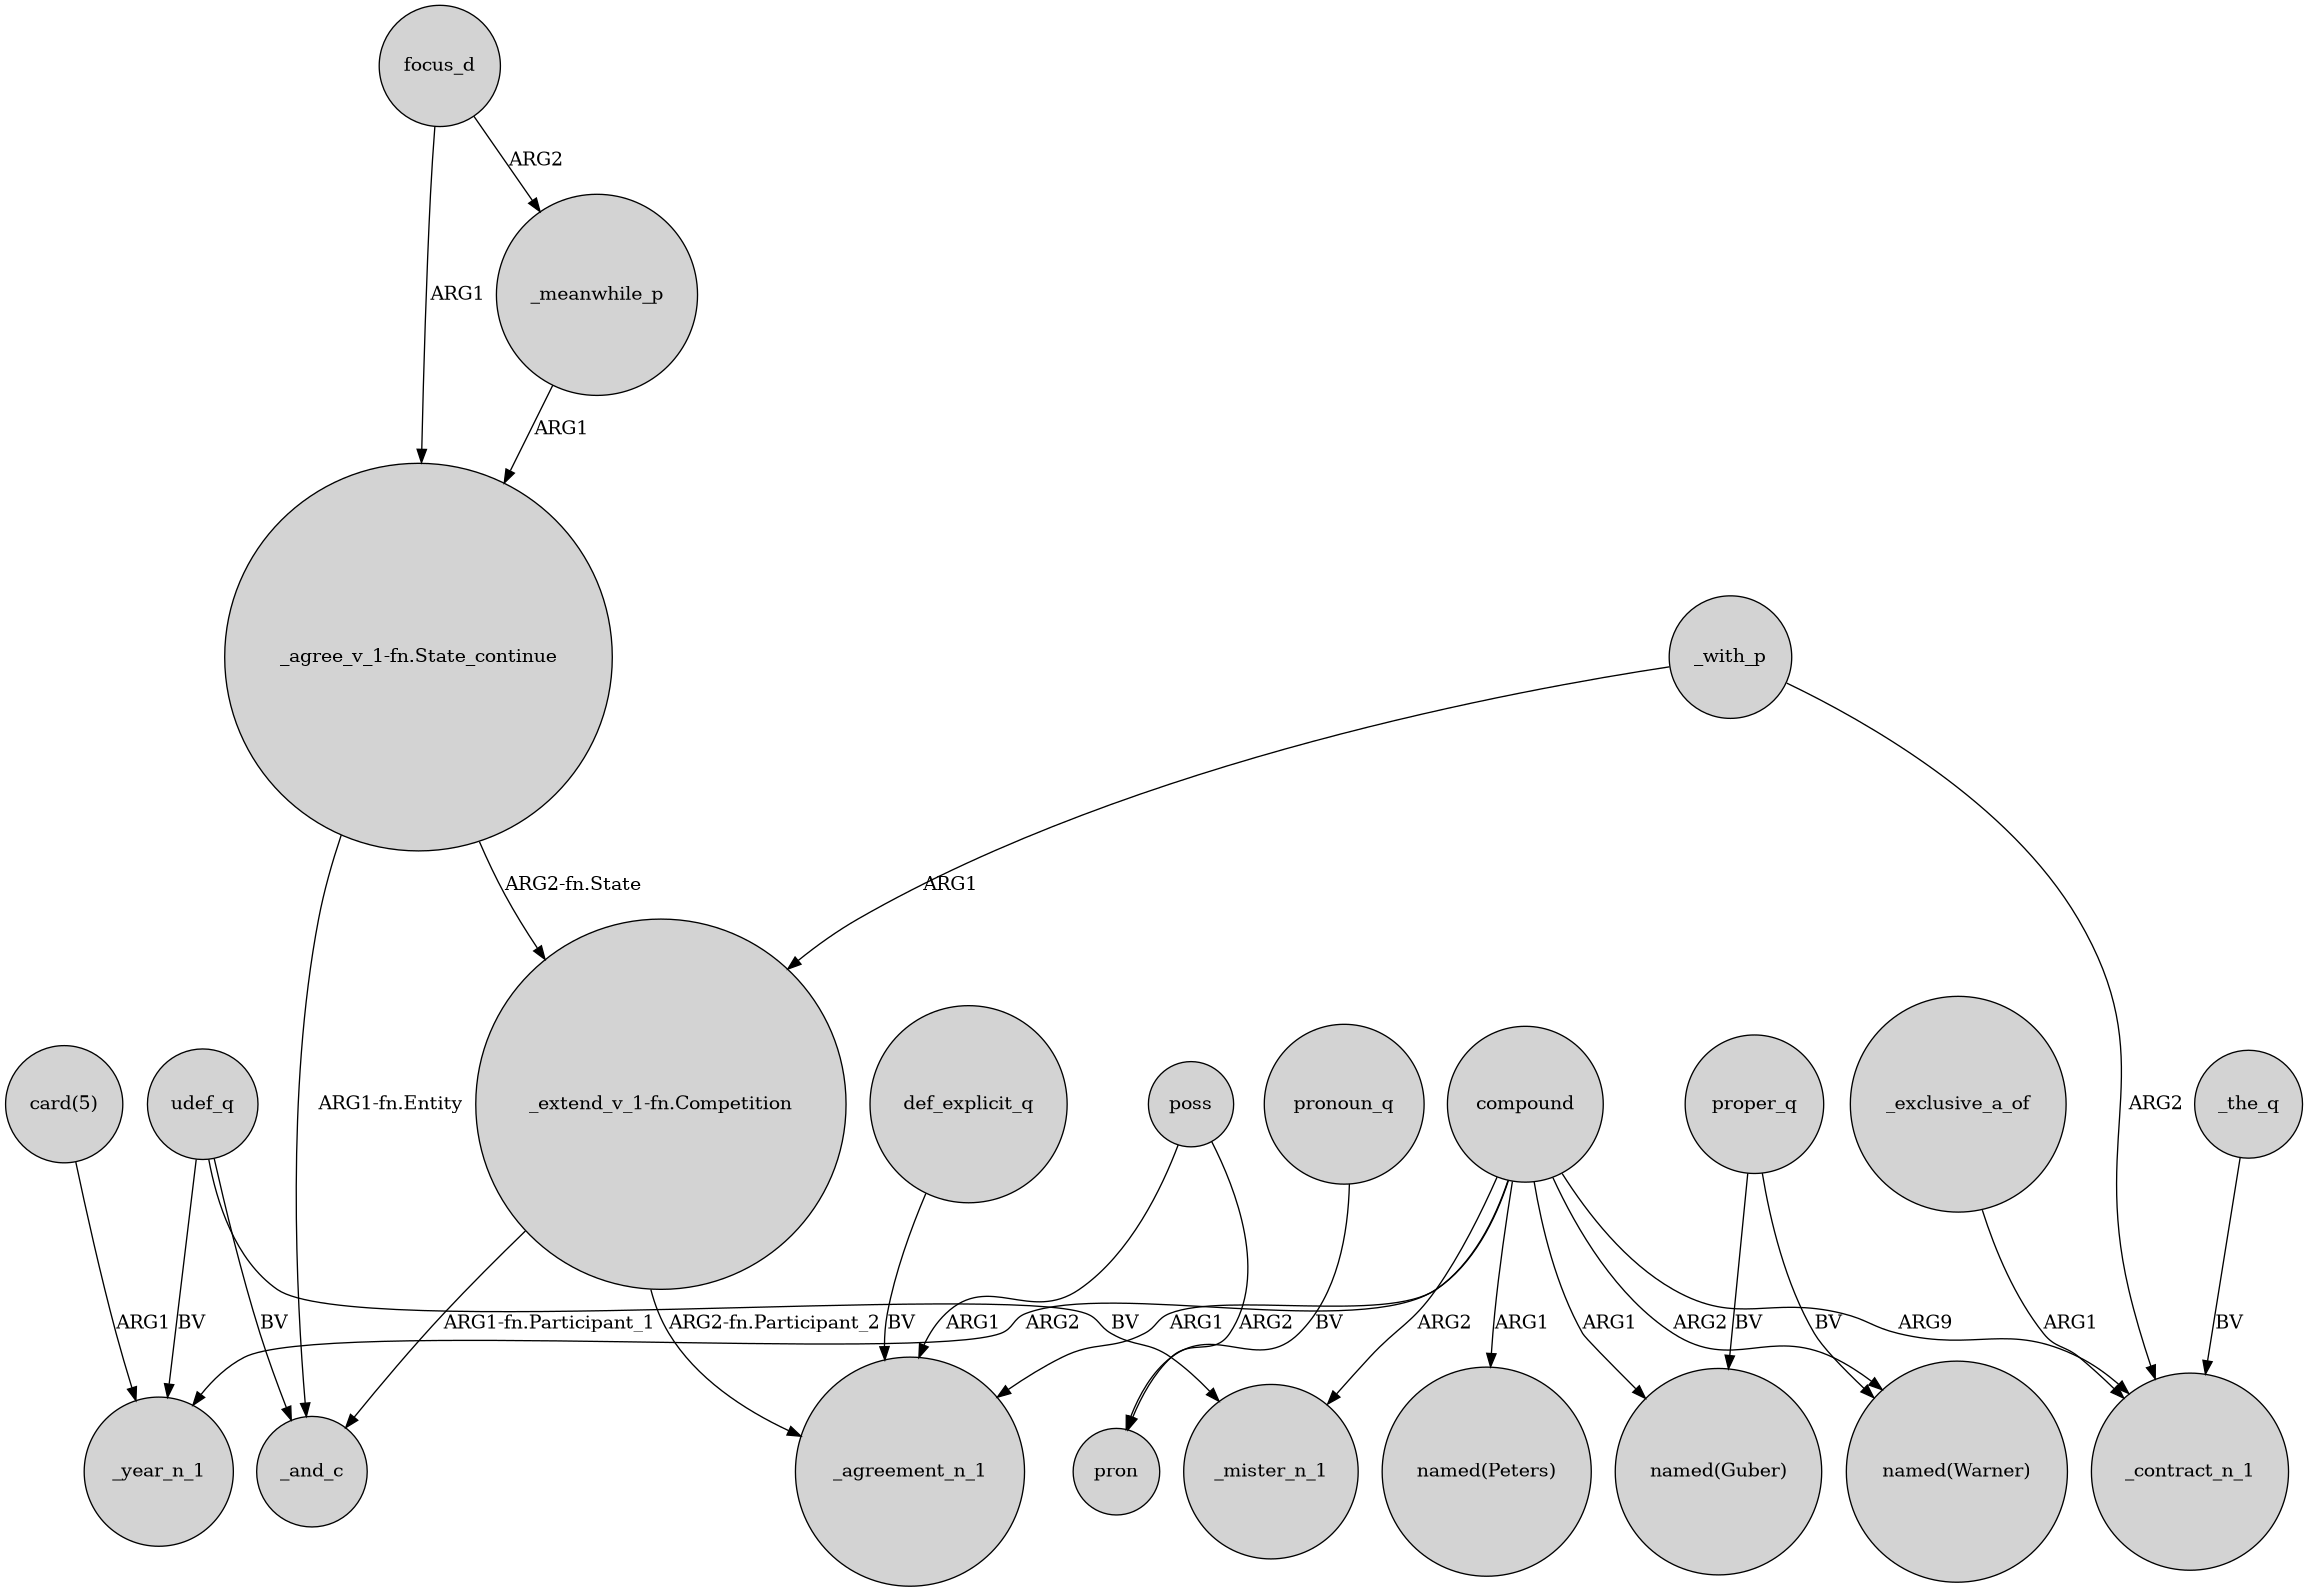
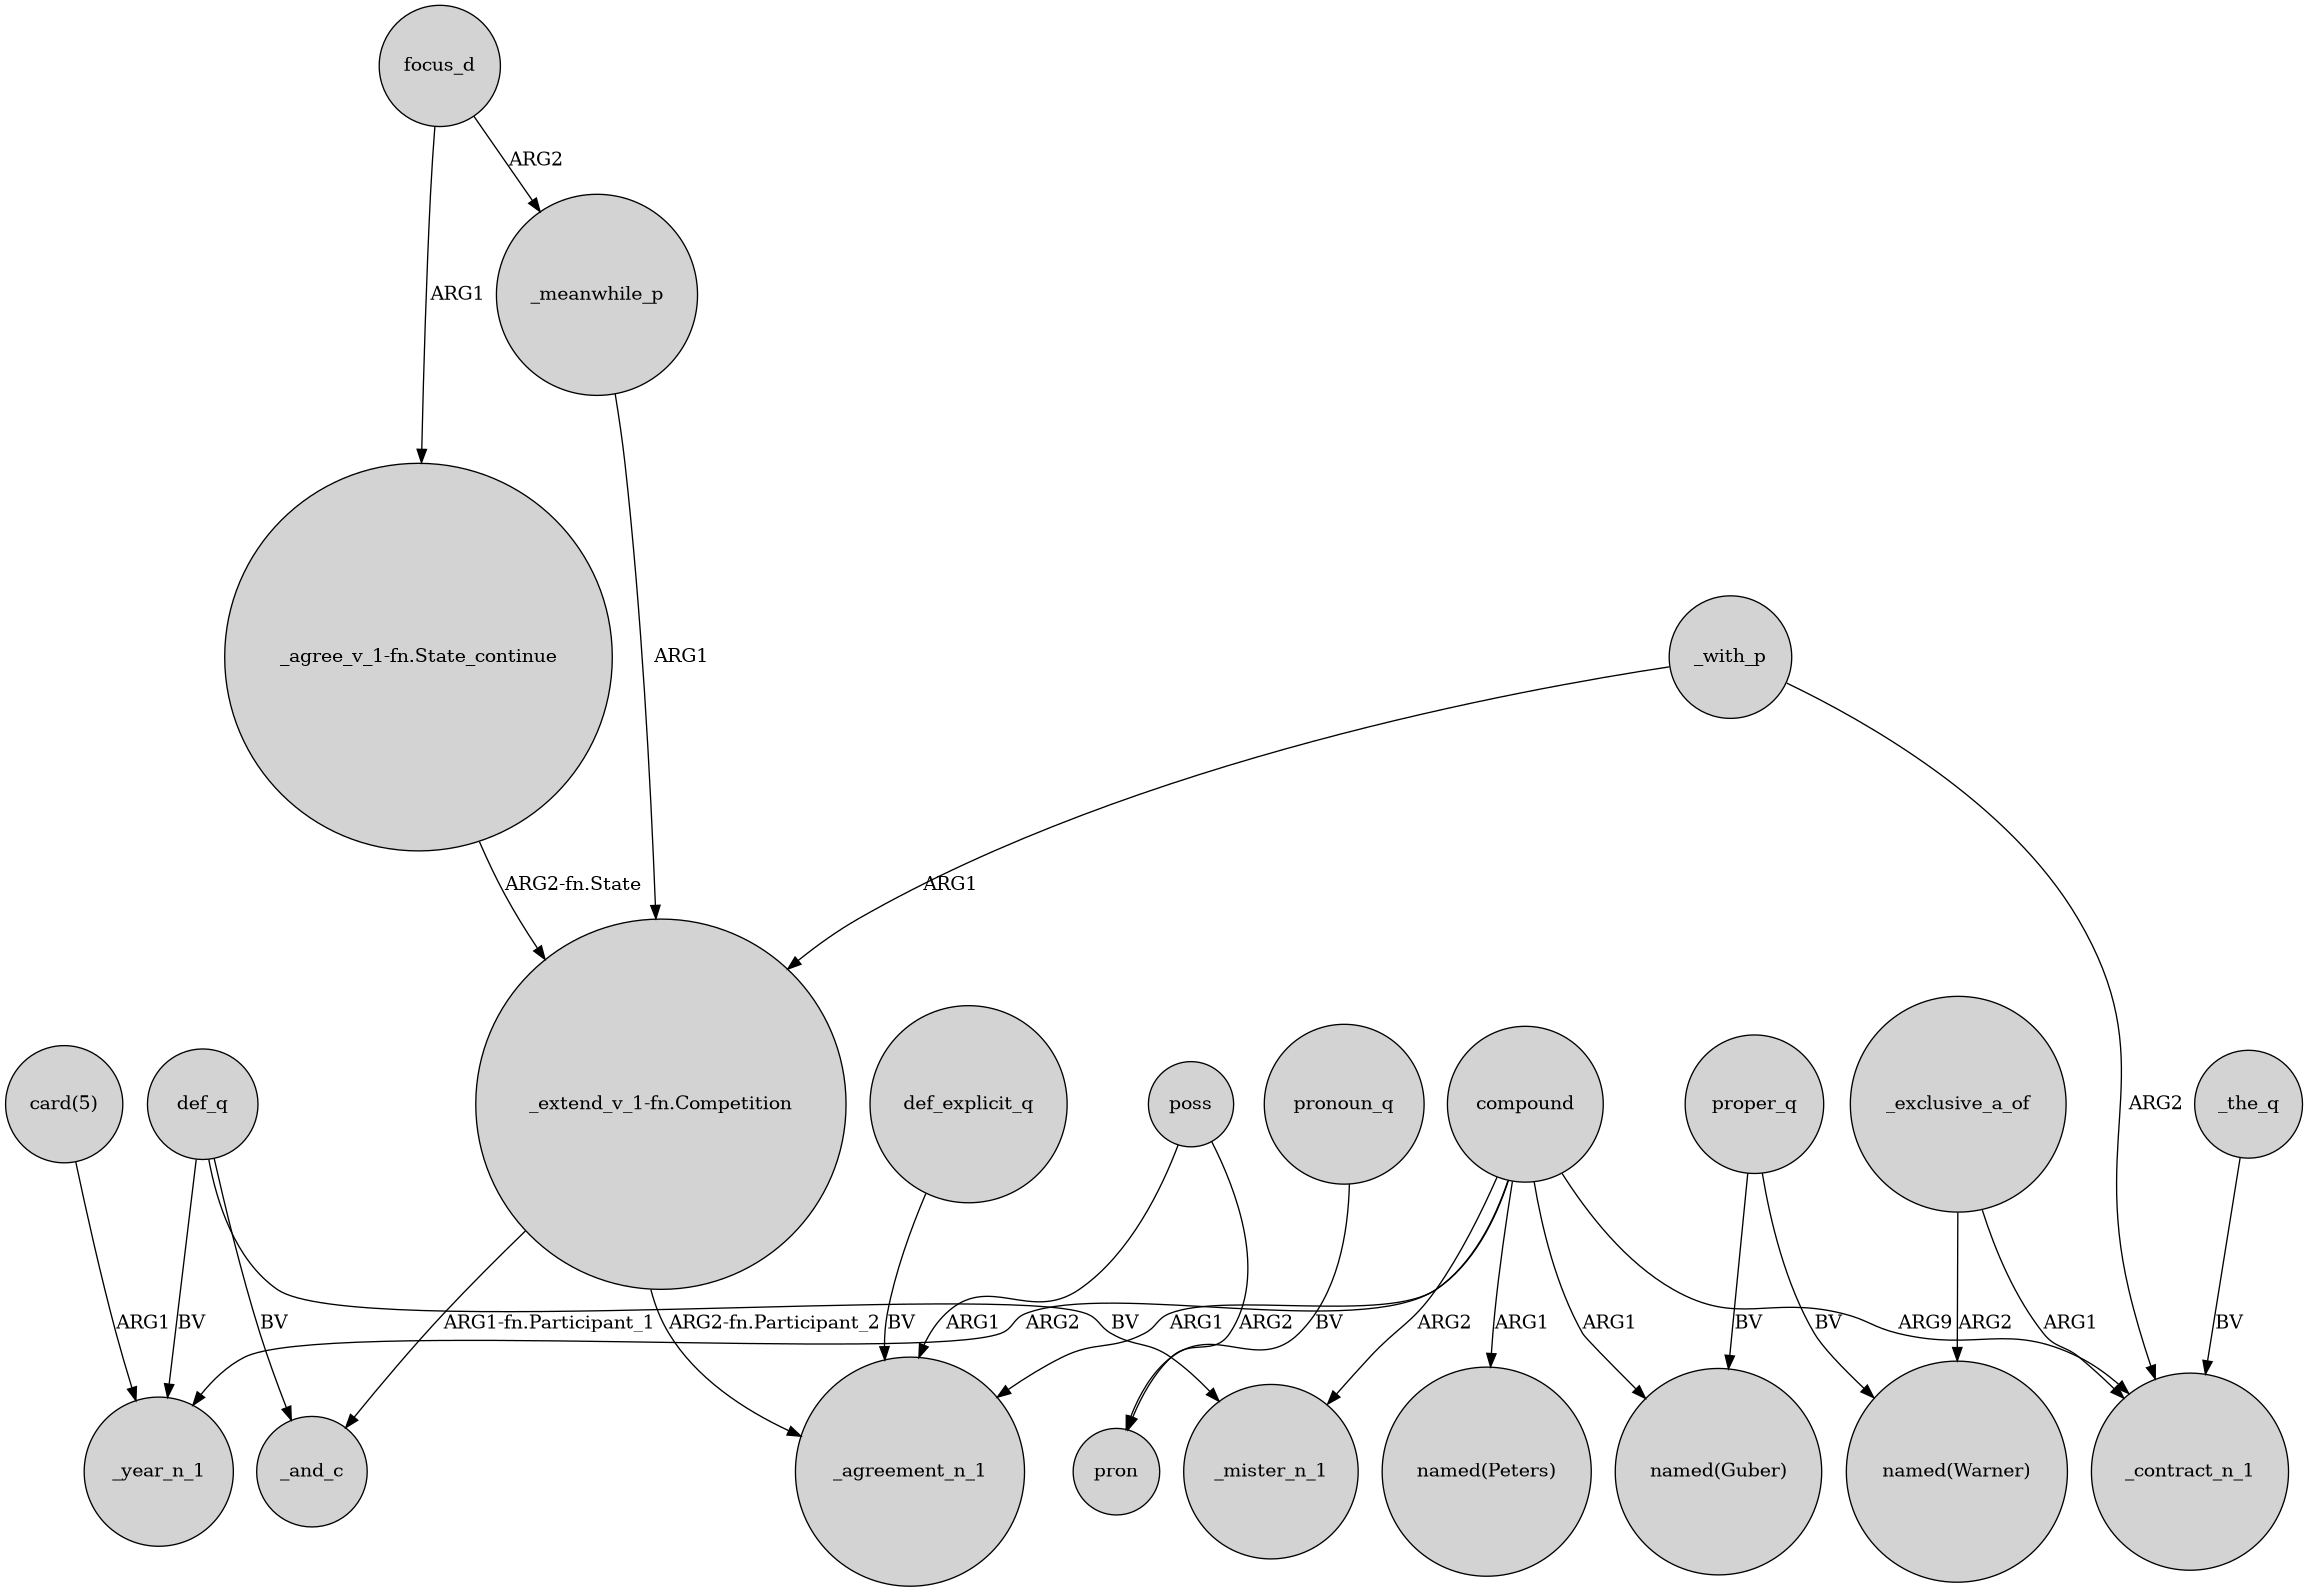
edge "_meanwhile_p" -> "_agree_v_1-fn.State_continue": now "_meanwhile_p" -> "_extend_v_1-fn.Competition"
node "udef_q": label "udef_q" -> "def_q"
edge "_agree_v_1-fn.State_continue" -> "_and_c": removed, label "ARG1-fn.Entity"
edge "compound" -> "named(Warner)": now "_exclusive_a_of" -> "named(Warner)"
